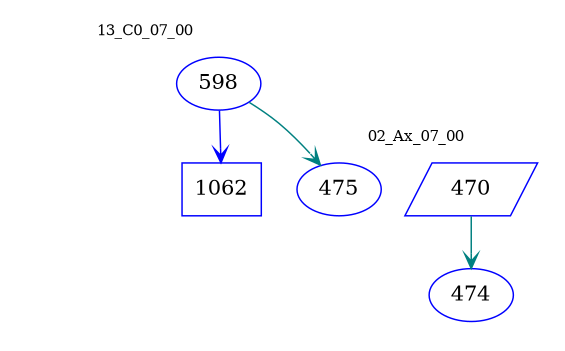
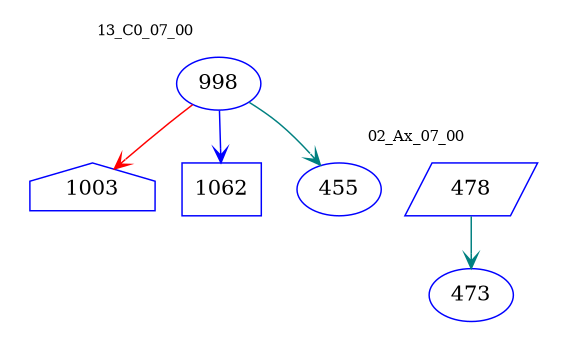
node "598": label "598" -> "998"
node "1003": added
node "475": label "475" -> "455"
node "470": label "470" -> "478"
node "474": label "474" -> "473"
